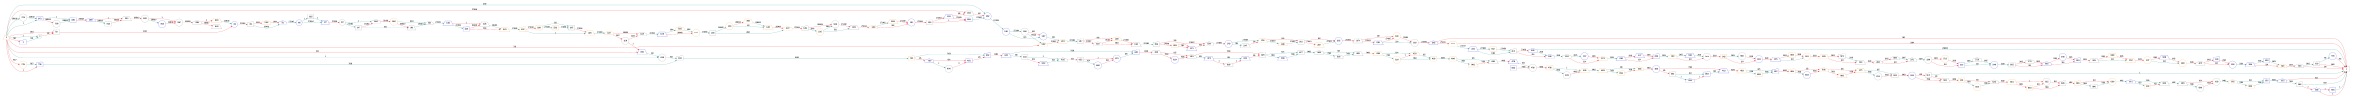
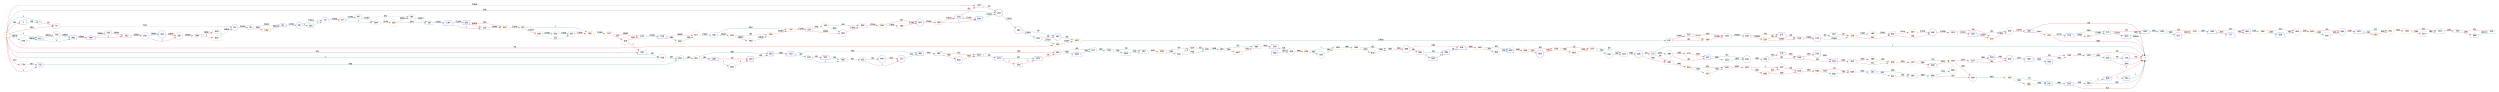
edge "2971" -> "2986": now "5172" -> "2986"
edge "8960" -> "6630": now "3268" -> "6630"
